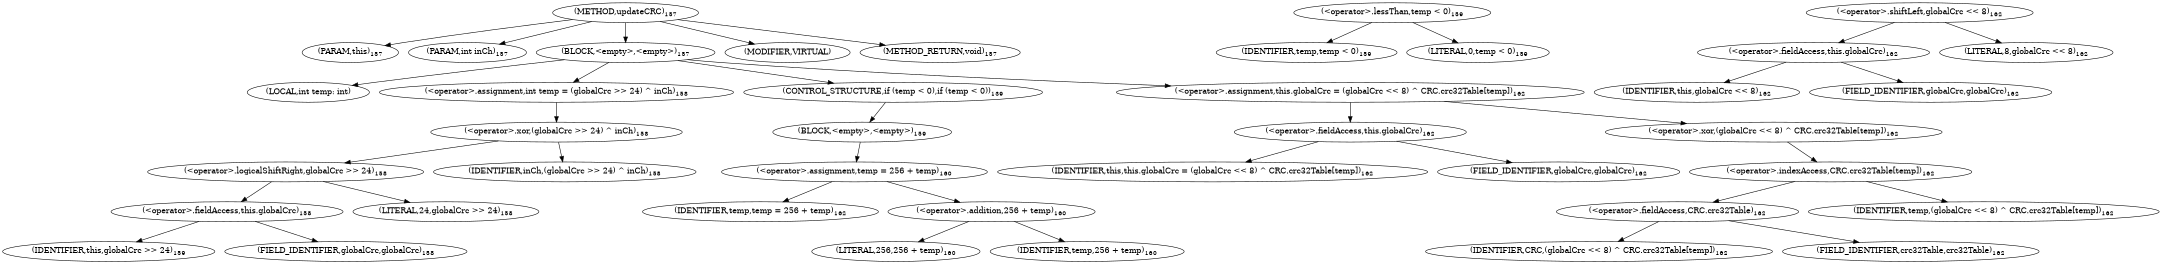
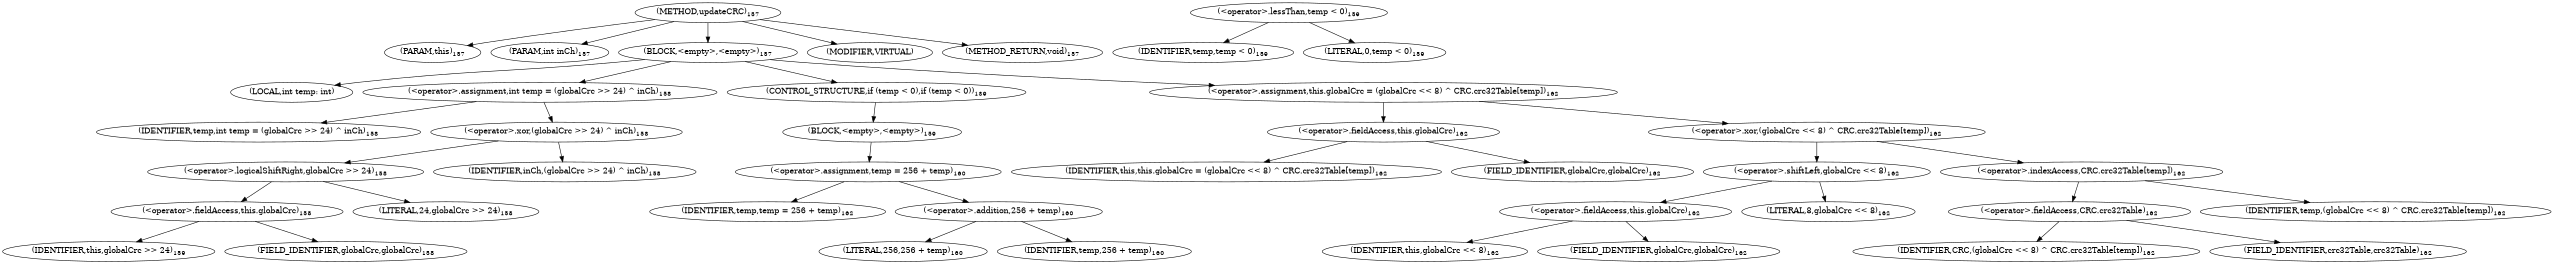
node "(IDENTIFIER,temp,int temp = (globalCrc >> 24) ^ inCh)": added
edge "(<operator>.xor,(globalCrc << 8) ^ CRC.crc32Table[temp])" -> "(<operator>.shiftLeft,globalCrc << 8)": added
